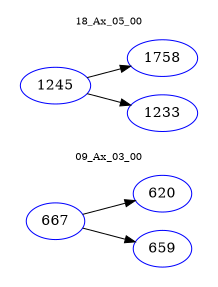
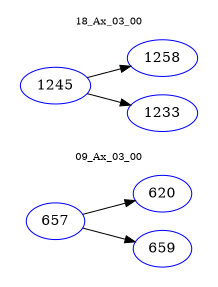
cluster "18_Ax_05_00": label "18_Ax_05_00" -> "18_Ax_03_00"
node "1758": label "1758" -> "1258"
node "667": label "667" -> "657"
